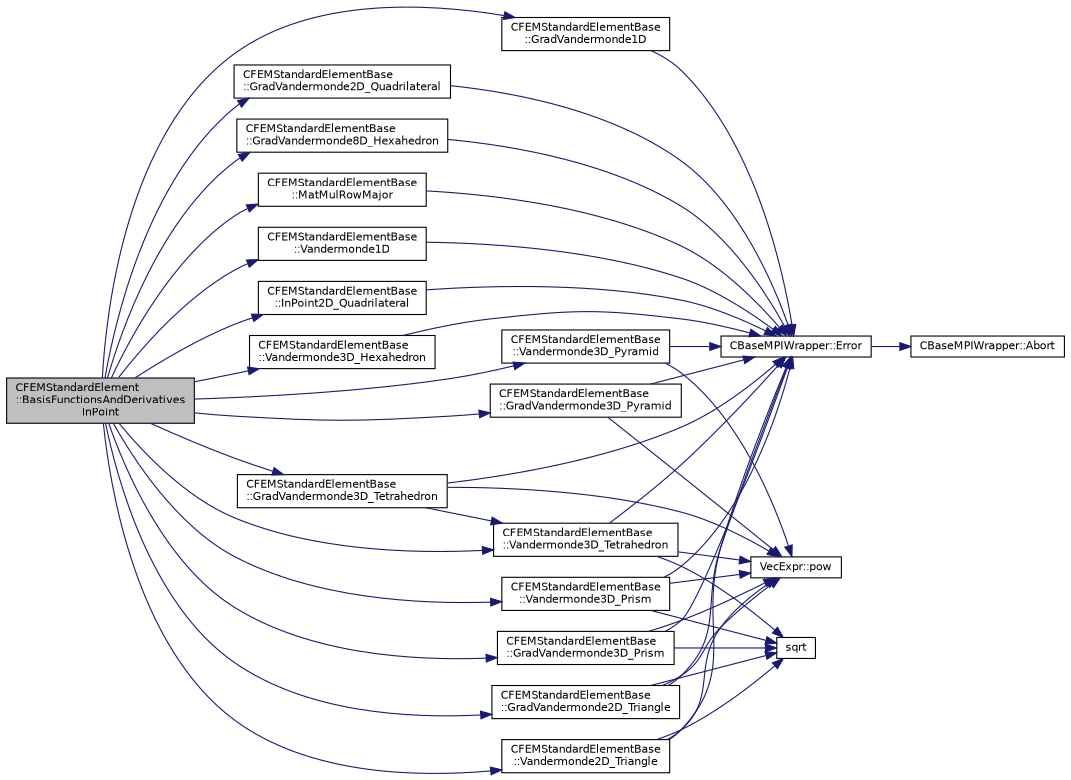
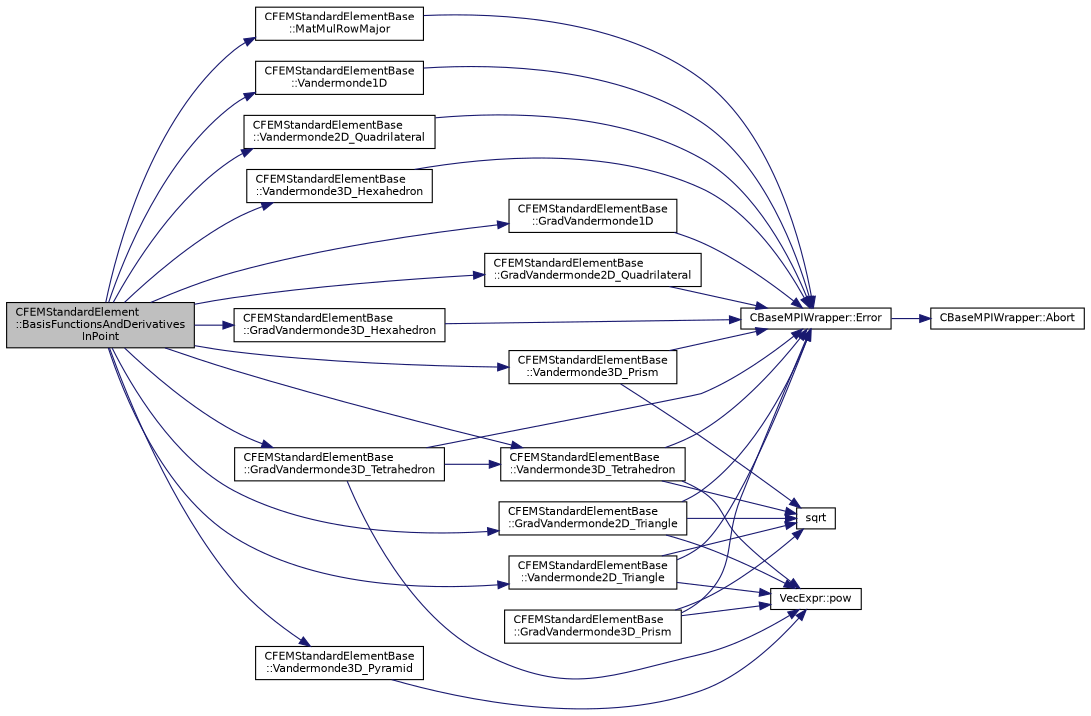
node "CFEMStandardElementBase ::GradVandermonde8D_Hexahedron": label "CFEMStandardElementBase ::GradVandermonde8D_Hexahedron" -> "CFEMStandardElementBase ::GradVandermonde3D_Hexahedron"
node "CFEMStandardElementBase ::InPoint2D_Quadrilateral": label "CFEMStandardElementBase ::InPoint2D_Quadrilateral" -> "CFEMStandardElementBase ::Vandermonde2D_Quadrilateral"
edge "CFEMStandardElementBase ::Vandermonde3D_Pyramid" -> "CBaseMPIWrapper::Error": removed
node "CFEMStandardElementBase ::GradVandermonde3D_Pyramid": removed
edge "CFEMStandardElementBase ::Vandermonde3D_Prism" -> "VecExpr::pow": removed
edge "CFEMStandardElement ::BasisFunctionsAndDerivatives InPoint" -> "CFEMStandardElementBase ::GradVandermonde3D_Prism": removed
